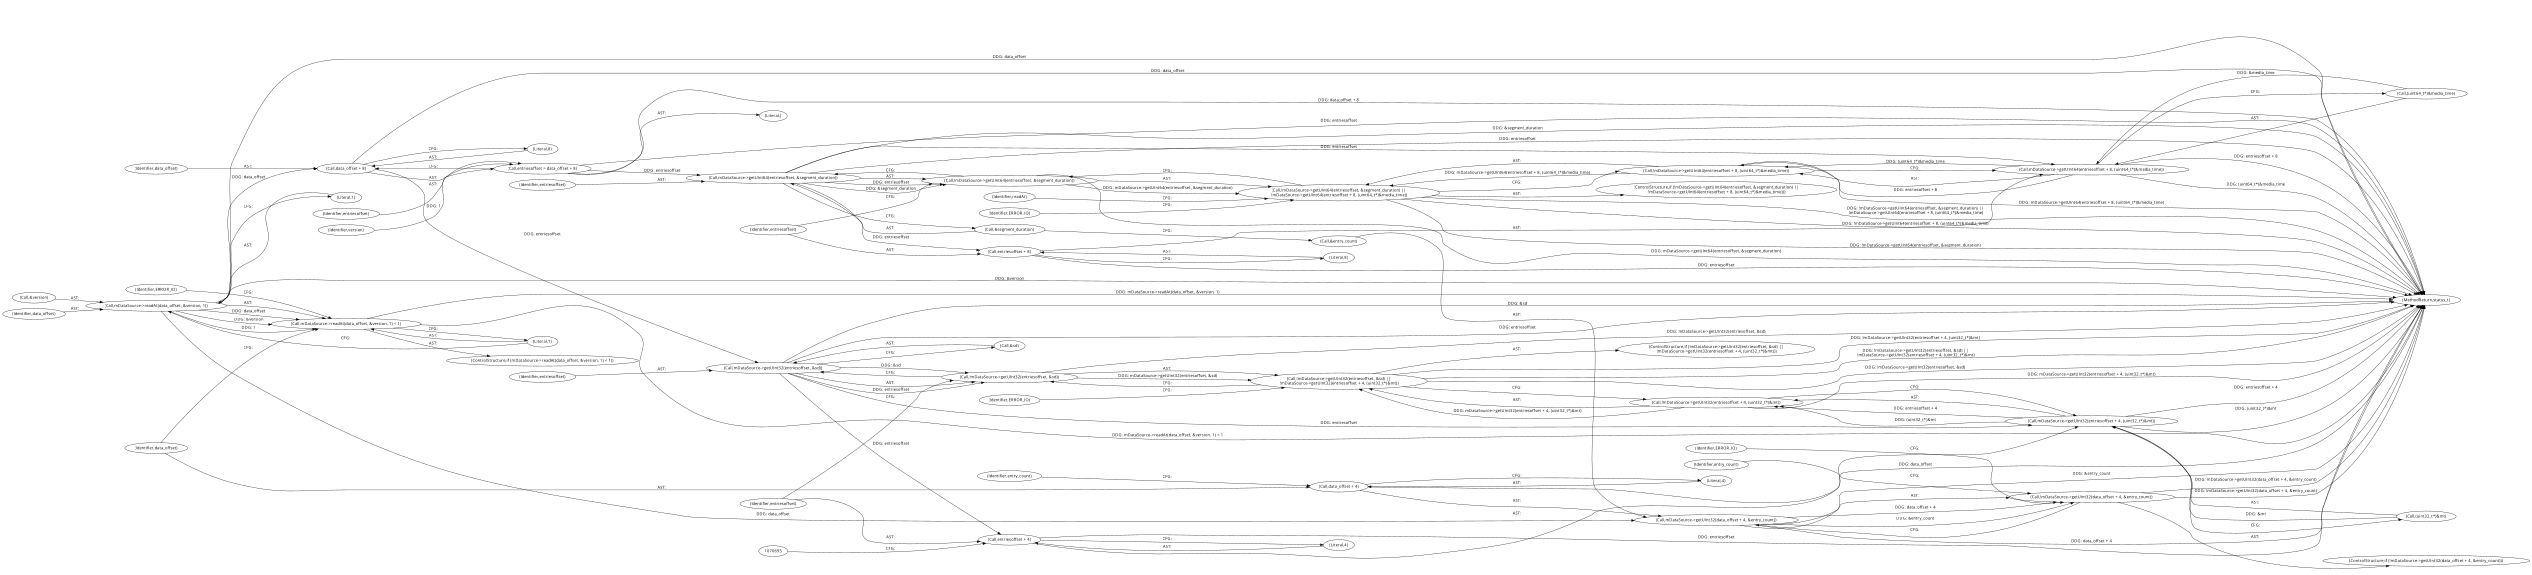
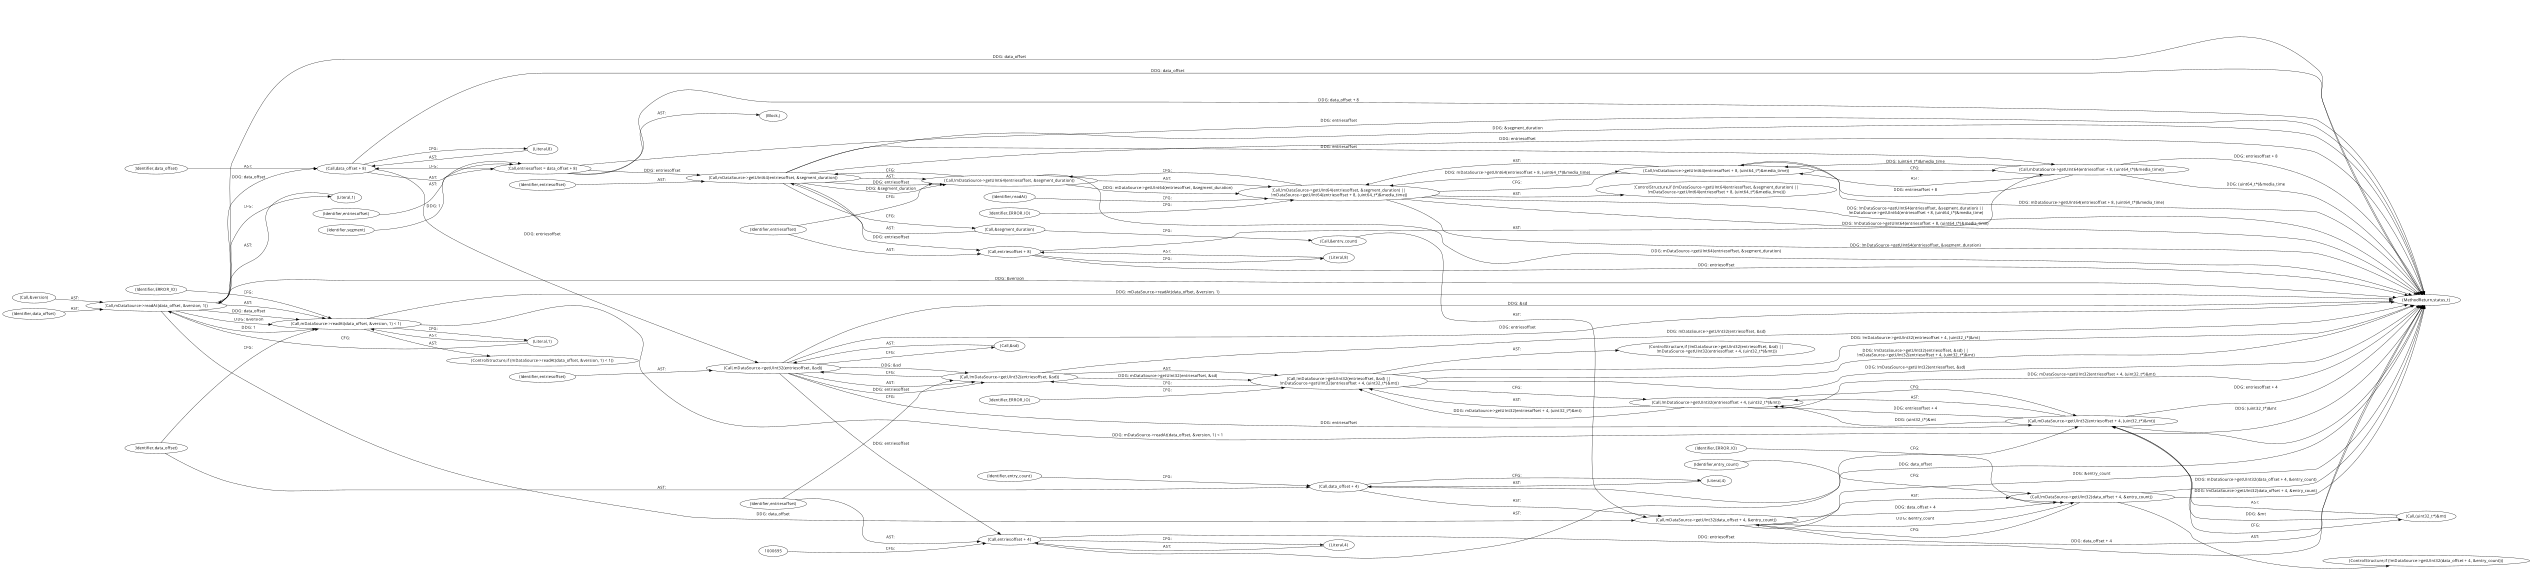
node "(Call,(uint64_t*)&media_time)": removed
node "(Literal,)": label "(Literal,)" -> "(Block,)"
node "(Identifier,version)": label "(Identifier,version)" -> "(Identifier,segment)"
node "1070695": label "1070695" -> "1000695"
